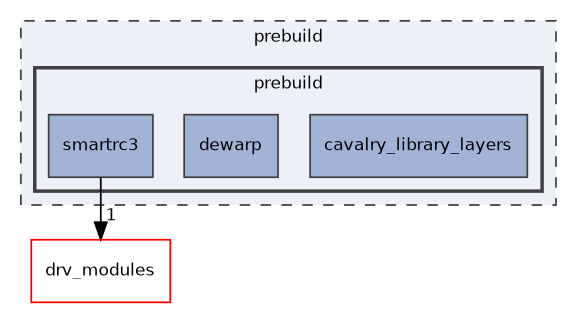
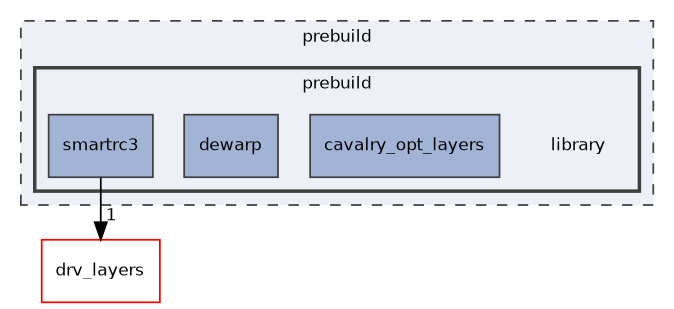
node "cavalry_library_layers": label "cavalry_library_layers" -> "cavalry_opt_layers"
node "library": added
node "drv_modules": label "drv_modules" -> "drv_layers"
